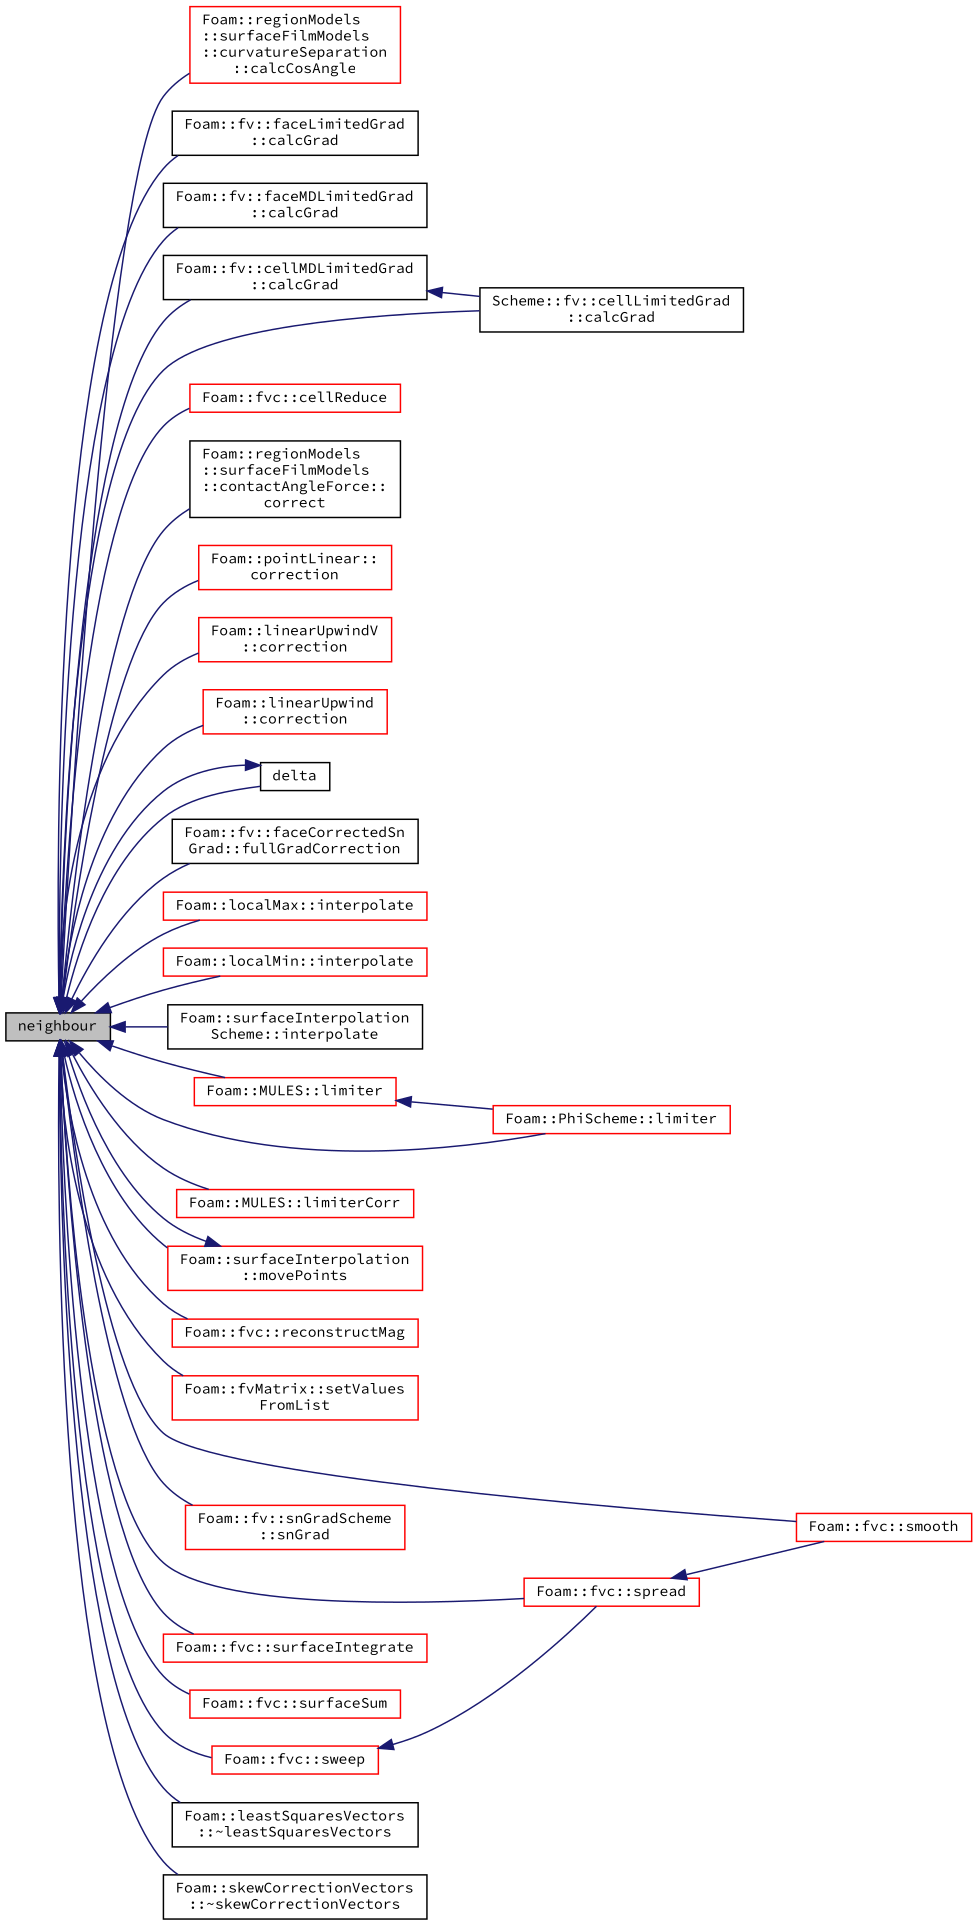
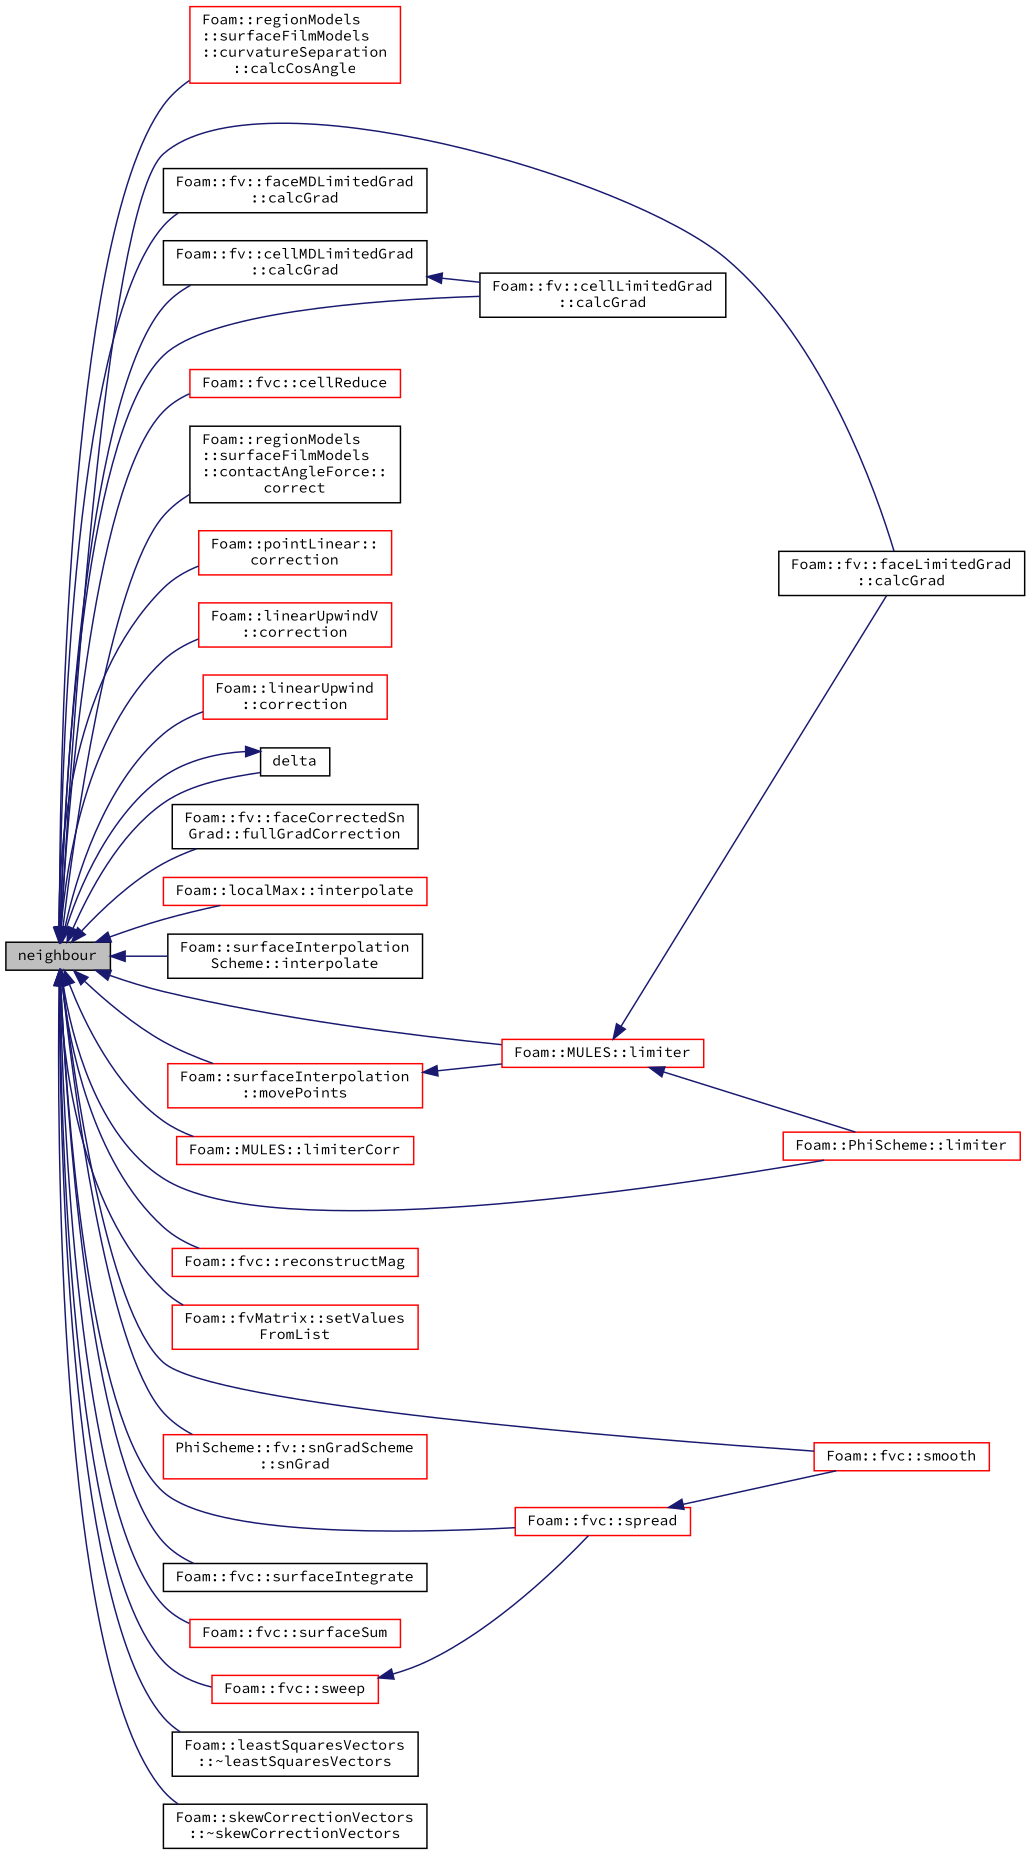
node "Scheme::fv::cellLimitedGrad ::calcGrad": label "Scheme::fv::cellLimitedGrad ::calcGrad" -> "Foam::fv::cellLimitedGrad ::calcGrad"
edge "Foam::fv::faceLimitedGrad ::calcGrad" -> "Foam::MULES::limiter": added
node "Foam::localMin::interpolate": removed
edge "neighbour" -> "Foam::surfaceInterpolation ::movePoints": now "Foam::MULES::limiter" -> "Foam::surfaceInterpolation ::movePoints"
node "Foam::fv::snGradScheme ::snGrad": label "Foam::fv::snGradScheme ::snGrad" -> "PhiScheme::fv::snGradScheme ::snGrad"
node "Foam::fvc::surfaceIntegrate": color red -> black
